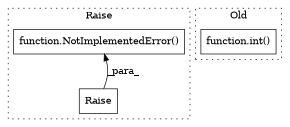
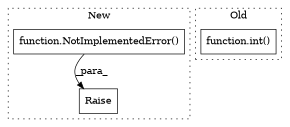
cluster "Raise": label "Raise" -> "New"
edge "Raise" -> "function.NotImplementedError()": reversed
